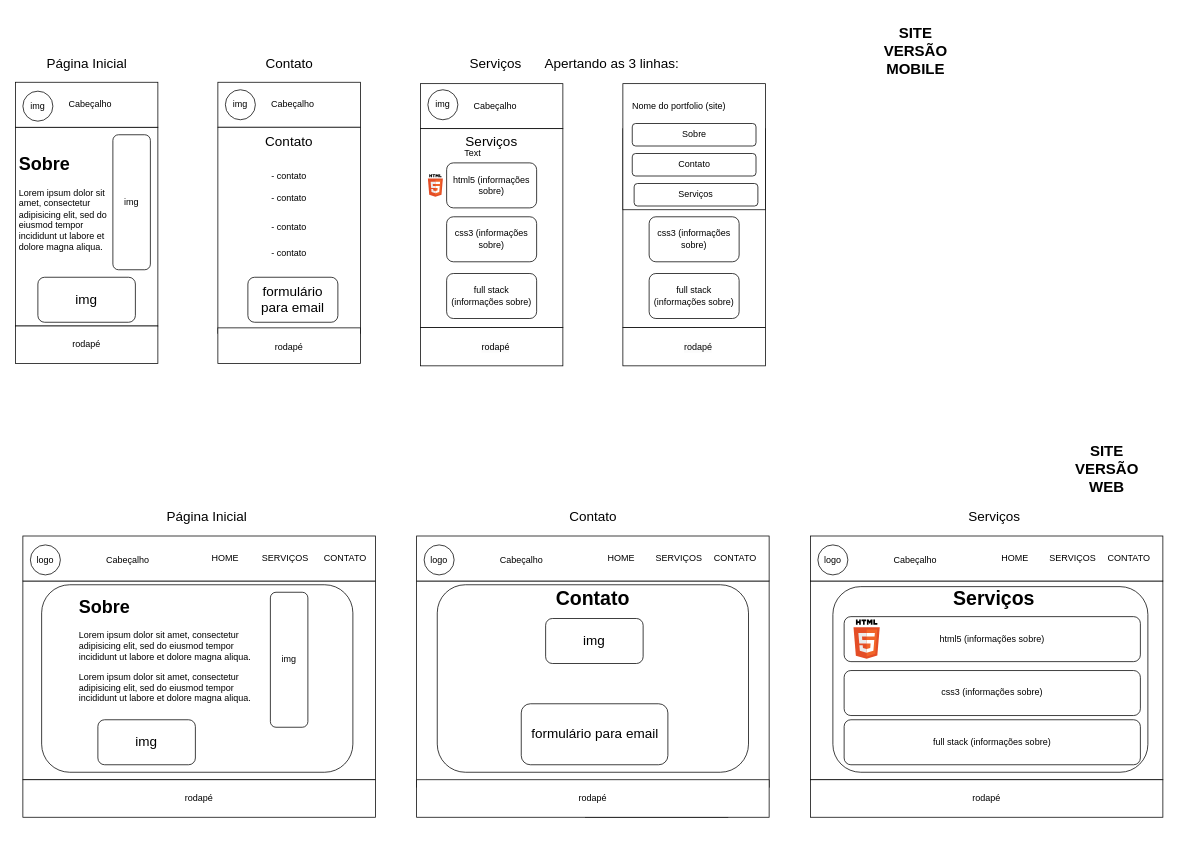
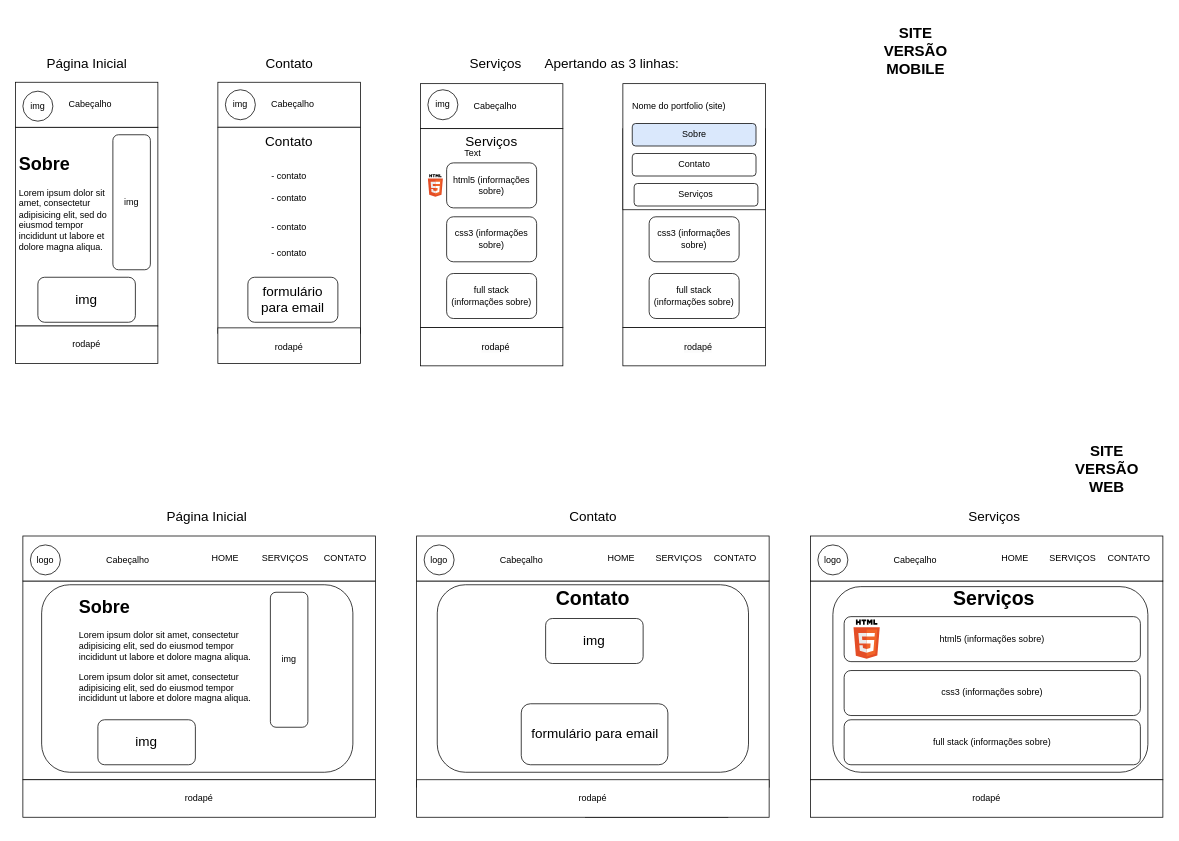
node "Sobre": fillcolor #ffffff -> #dae8fc
